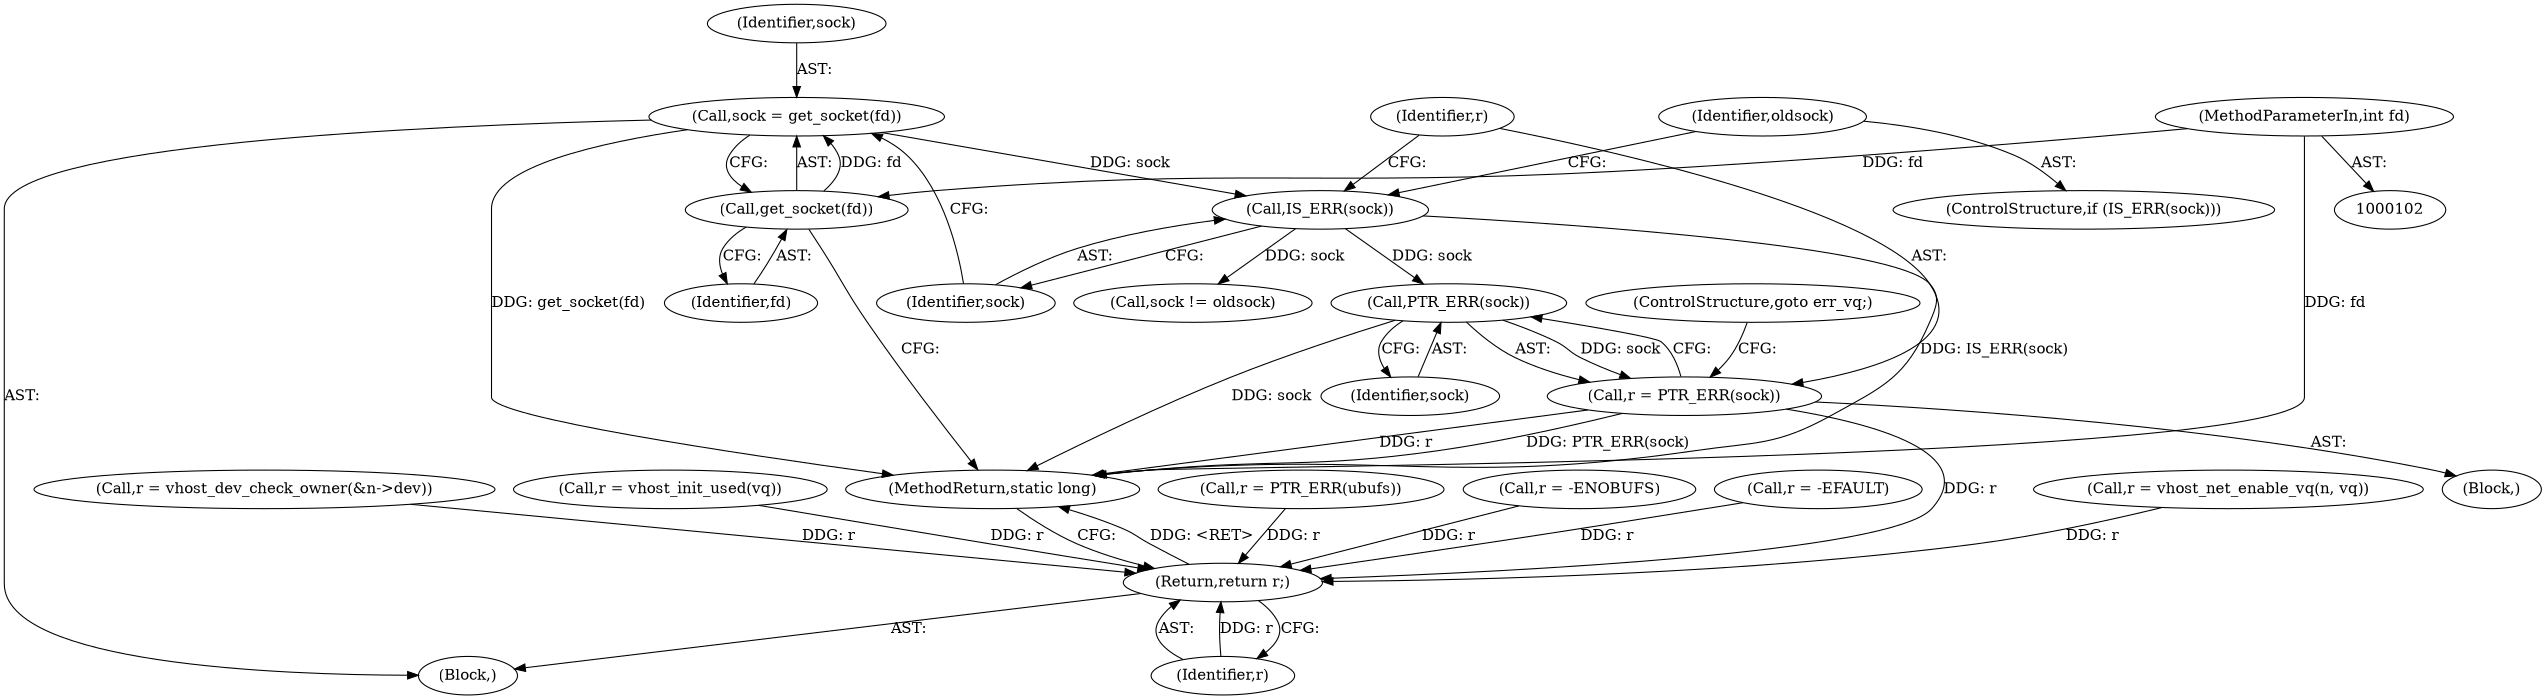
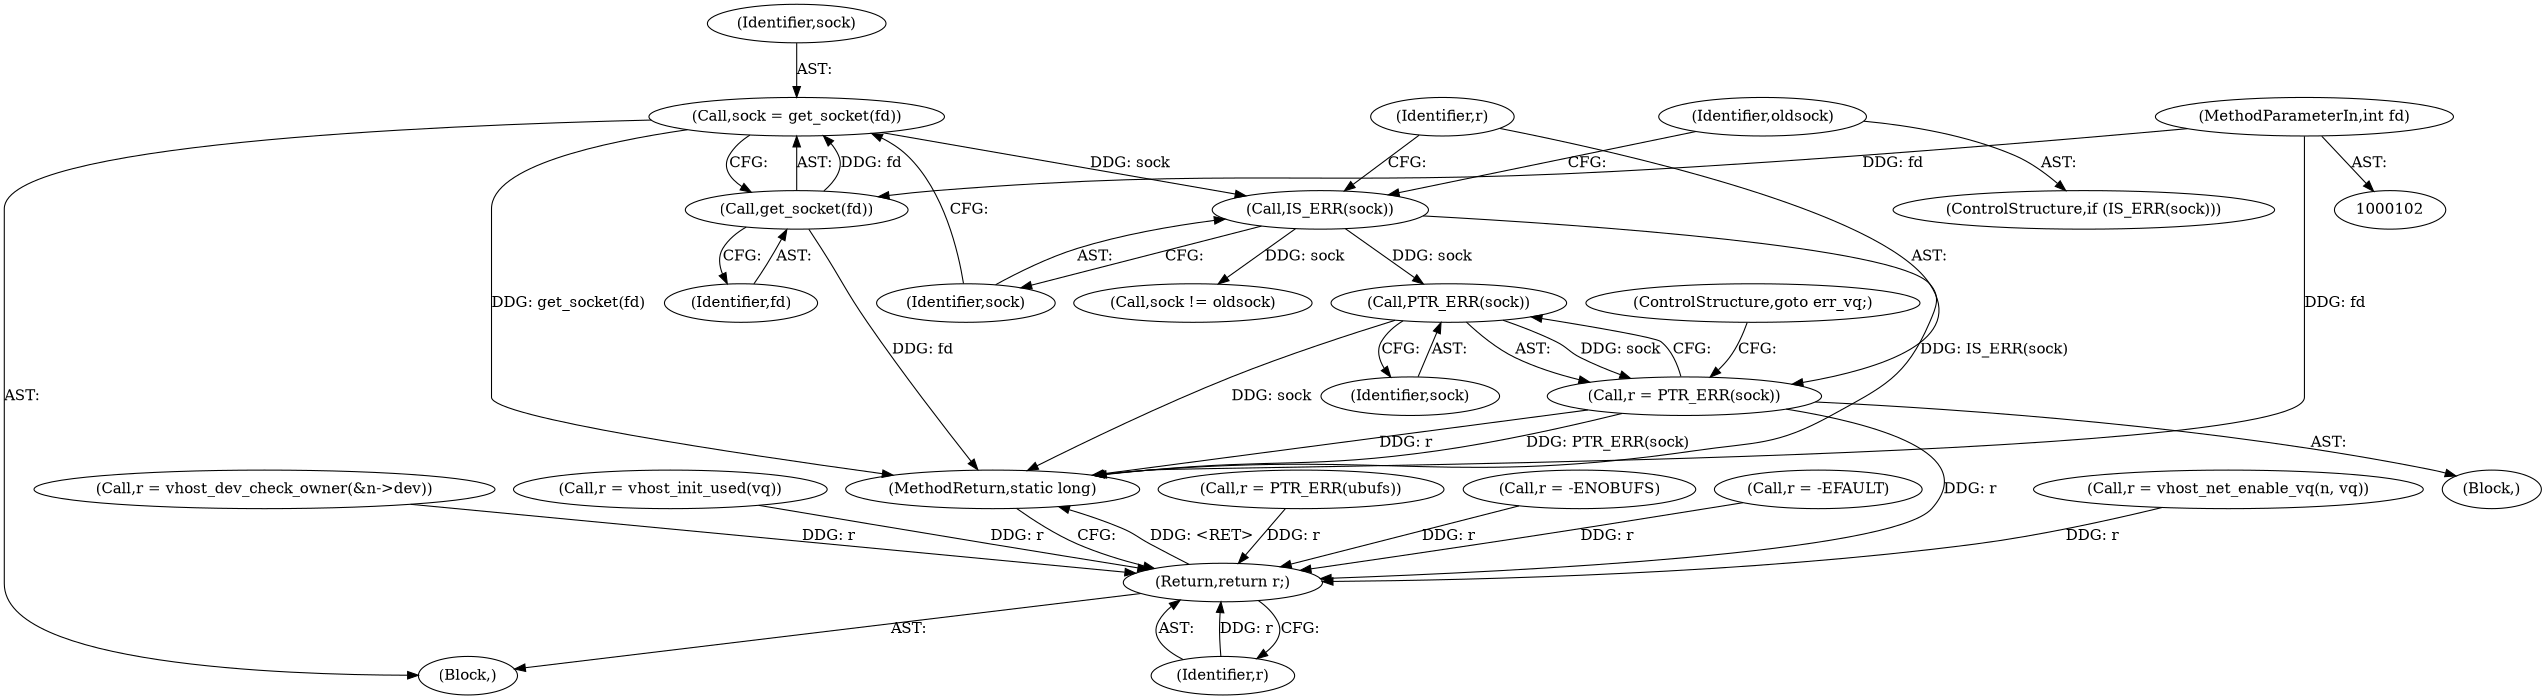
edge "(Call,get_socket(fd))" -> "(MethodReturn,static long)": label "CFG: " -> "DDG: fd"
